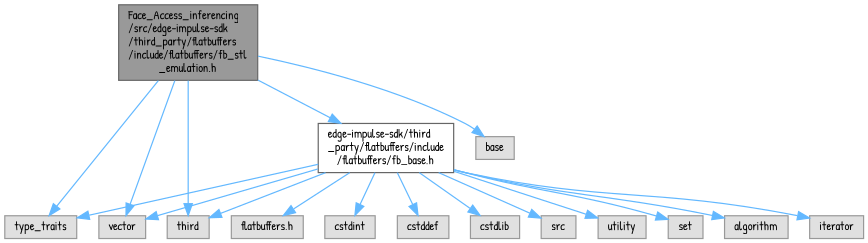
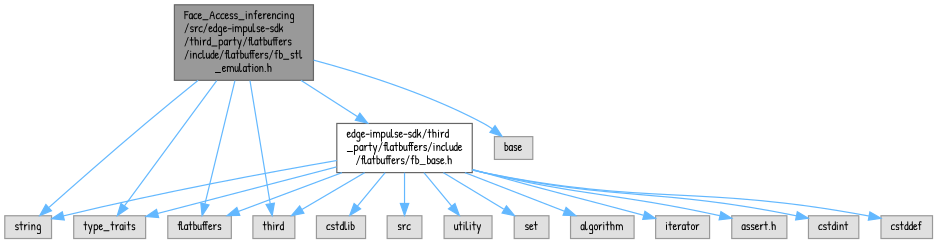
node "string": added
node "vector": label "vector" -> "flatbuffers"
node "flatbuffers.h": label "flatbuffers.h" -> "assert.h"
